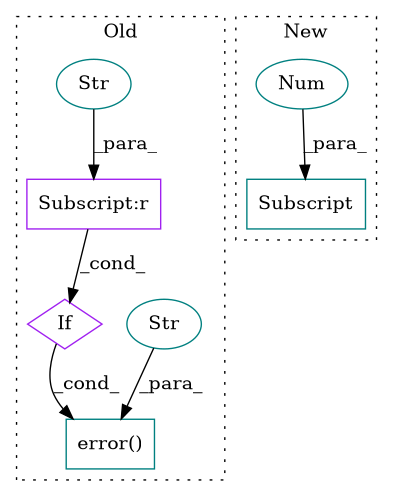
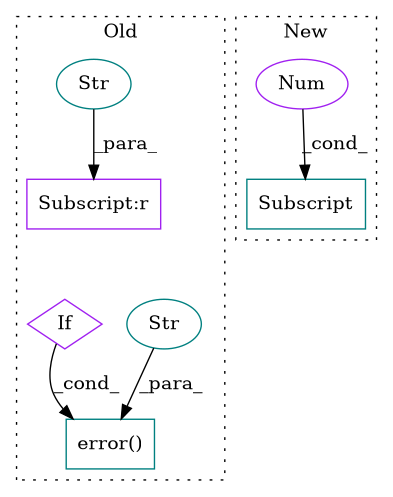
node "Num": color teal -> purple
edge "Num" -> "Subscript": label "_para_" -> "_cond_"
edge "Subscript:r" -> "If": removed, label "_cond_"
